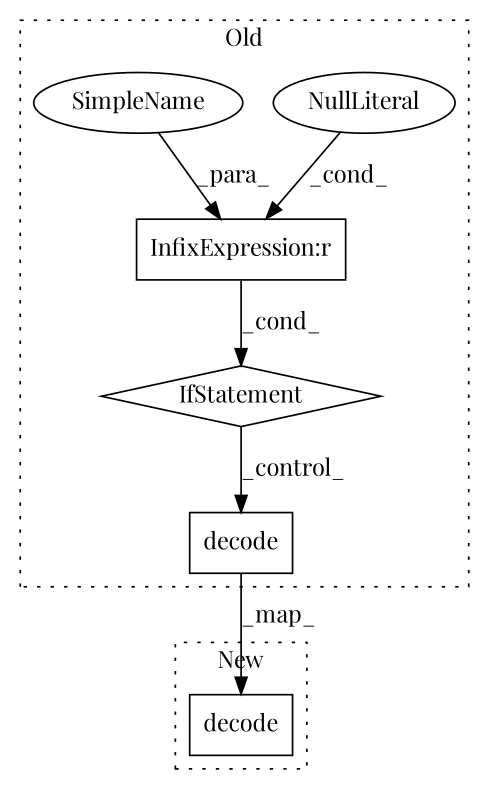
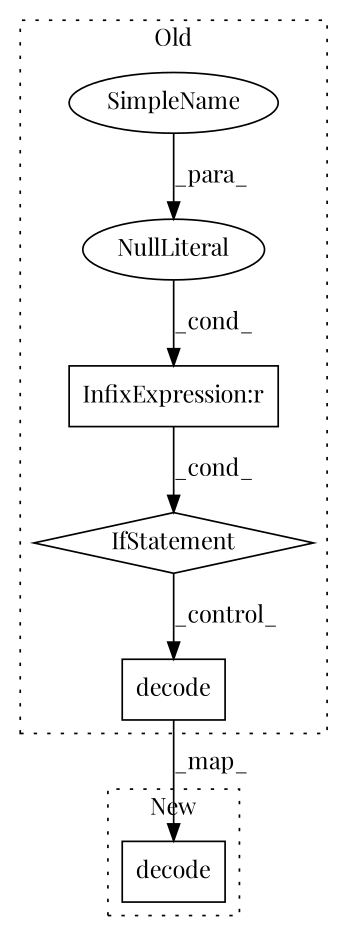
edge "SimpleName" -> "InfixExpression:r": now "SimpleName" -> "NullLiteral"
